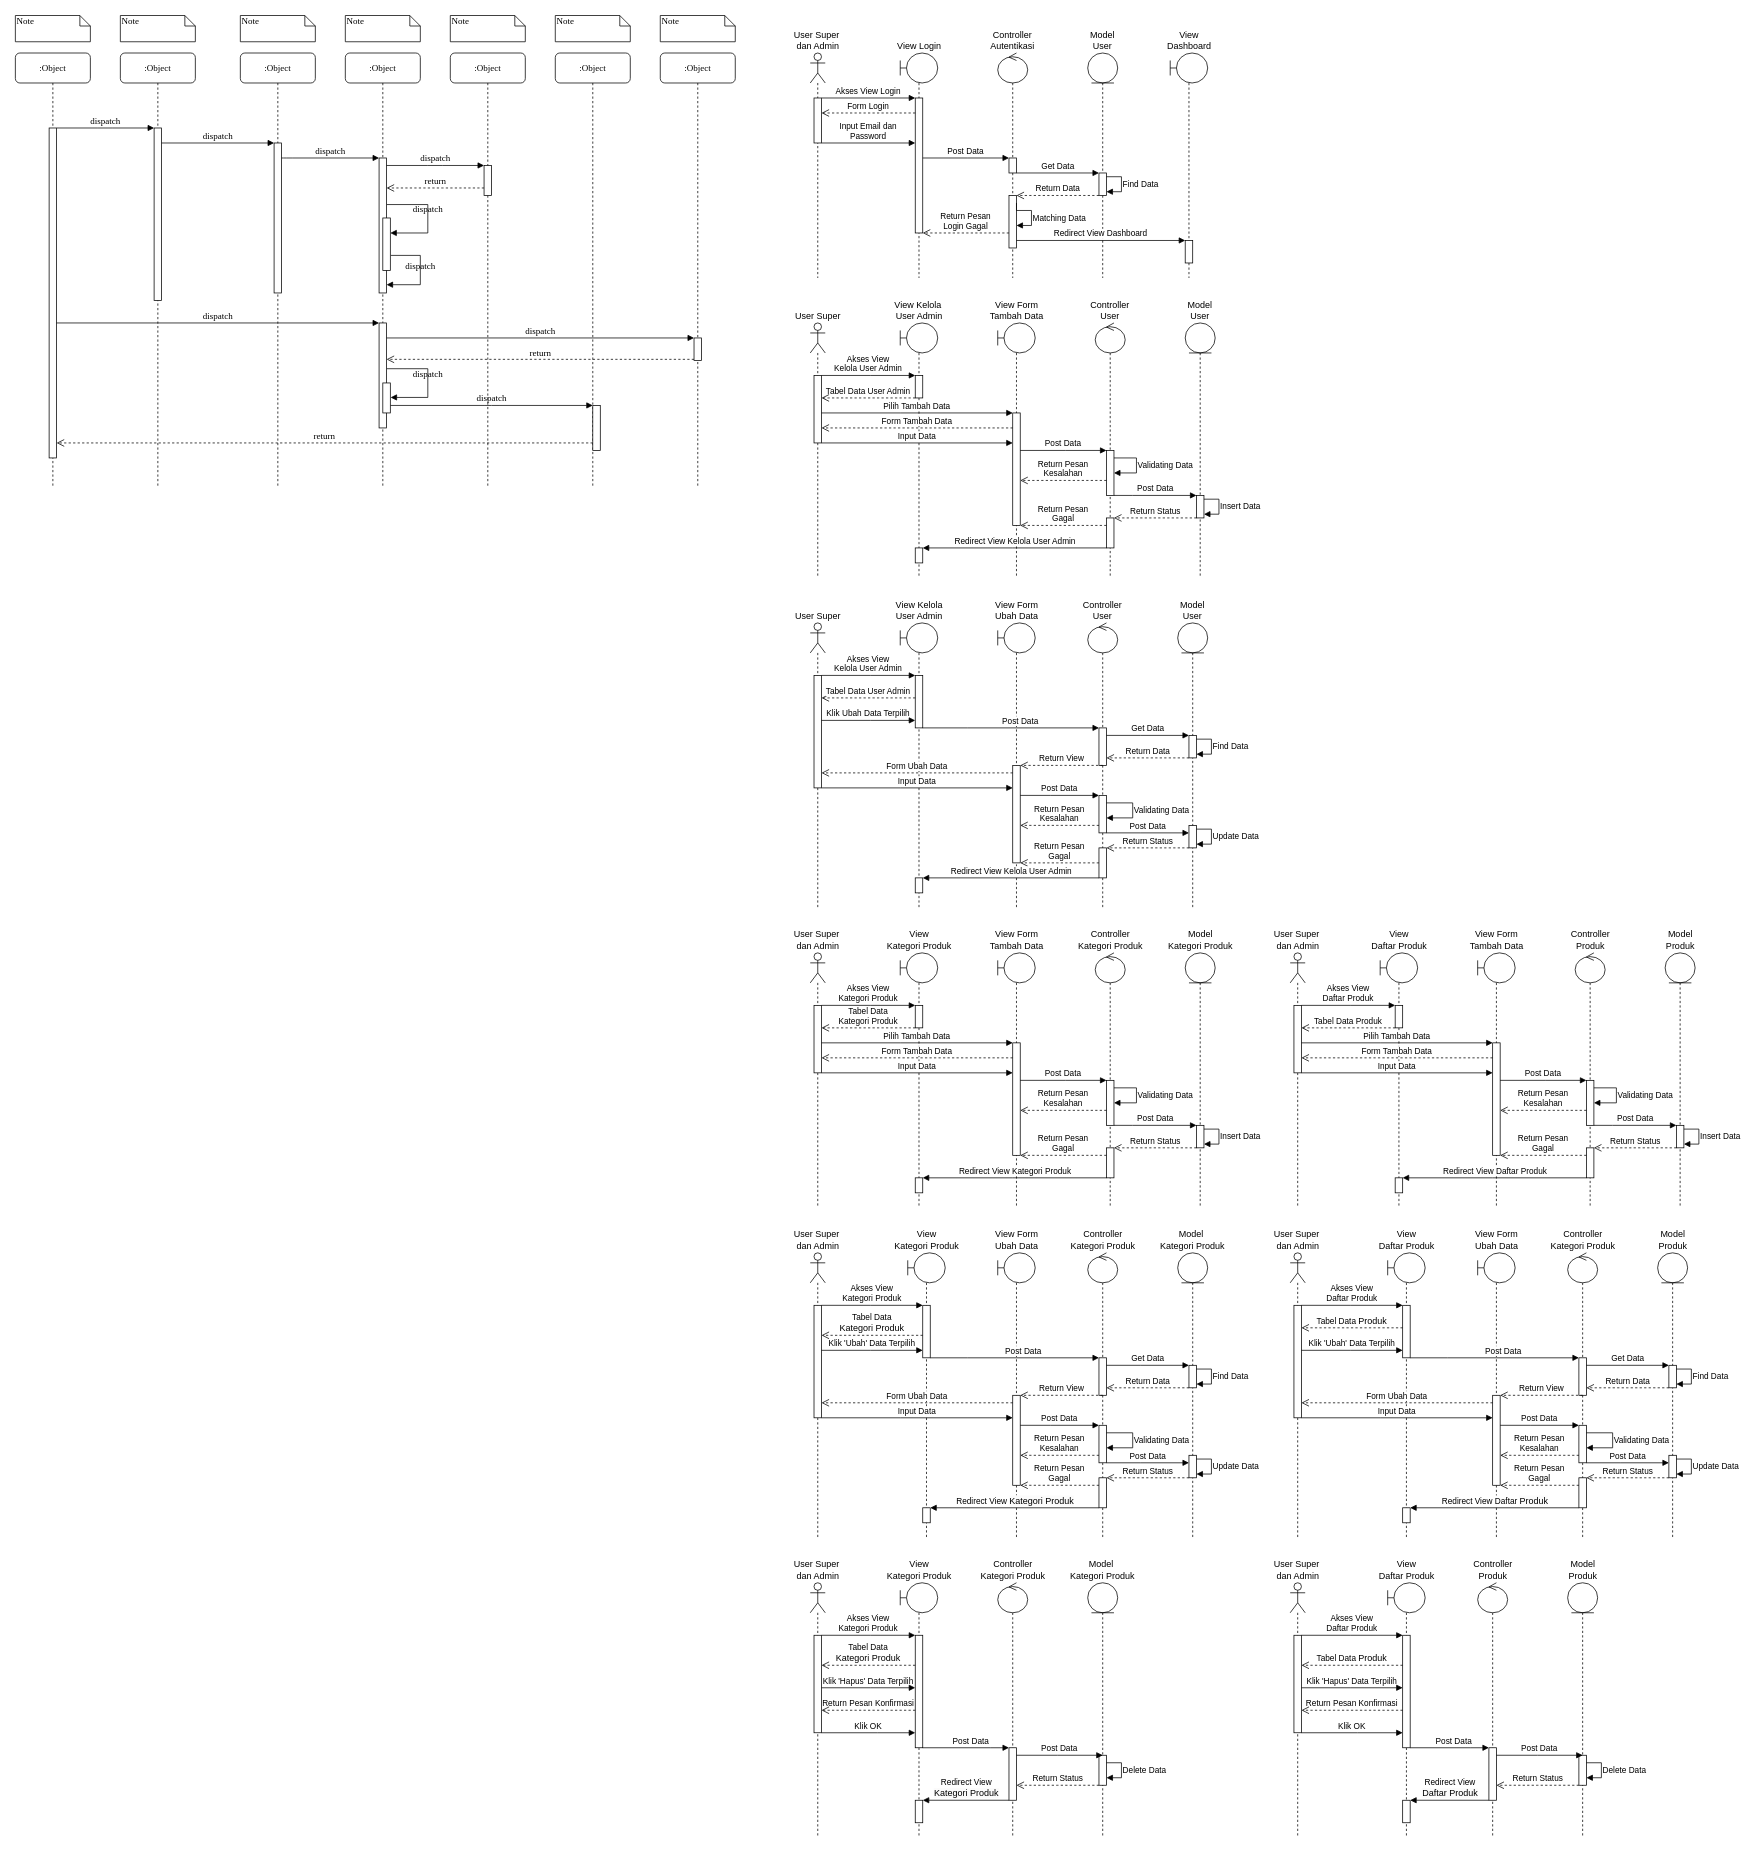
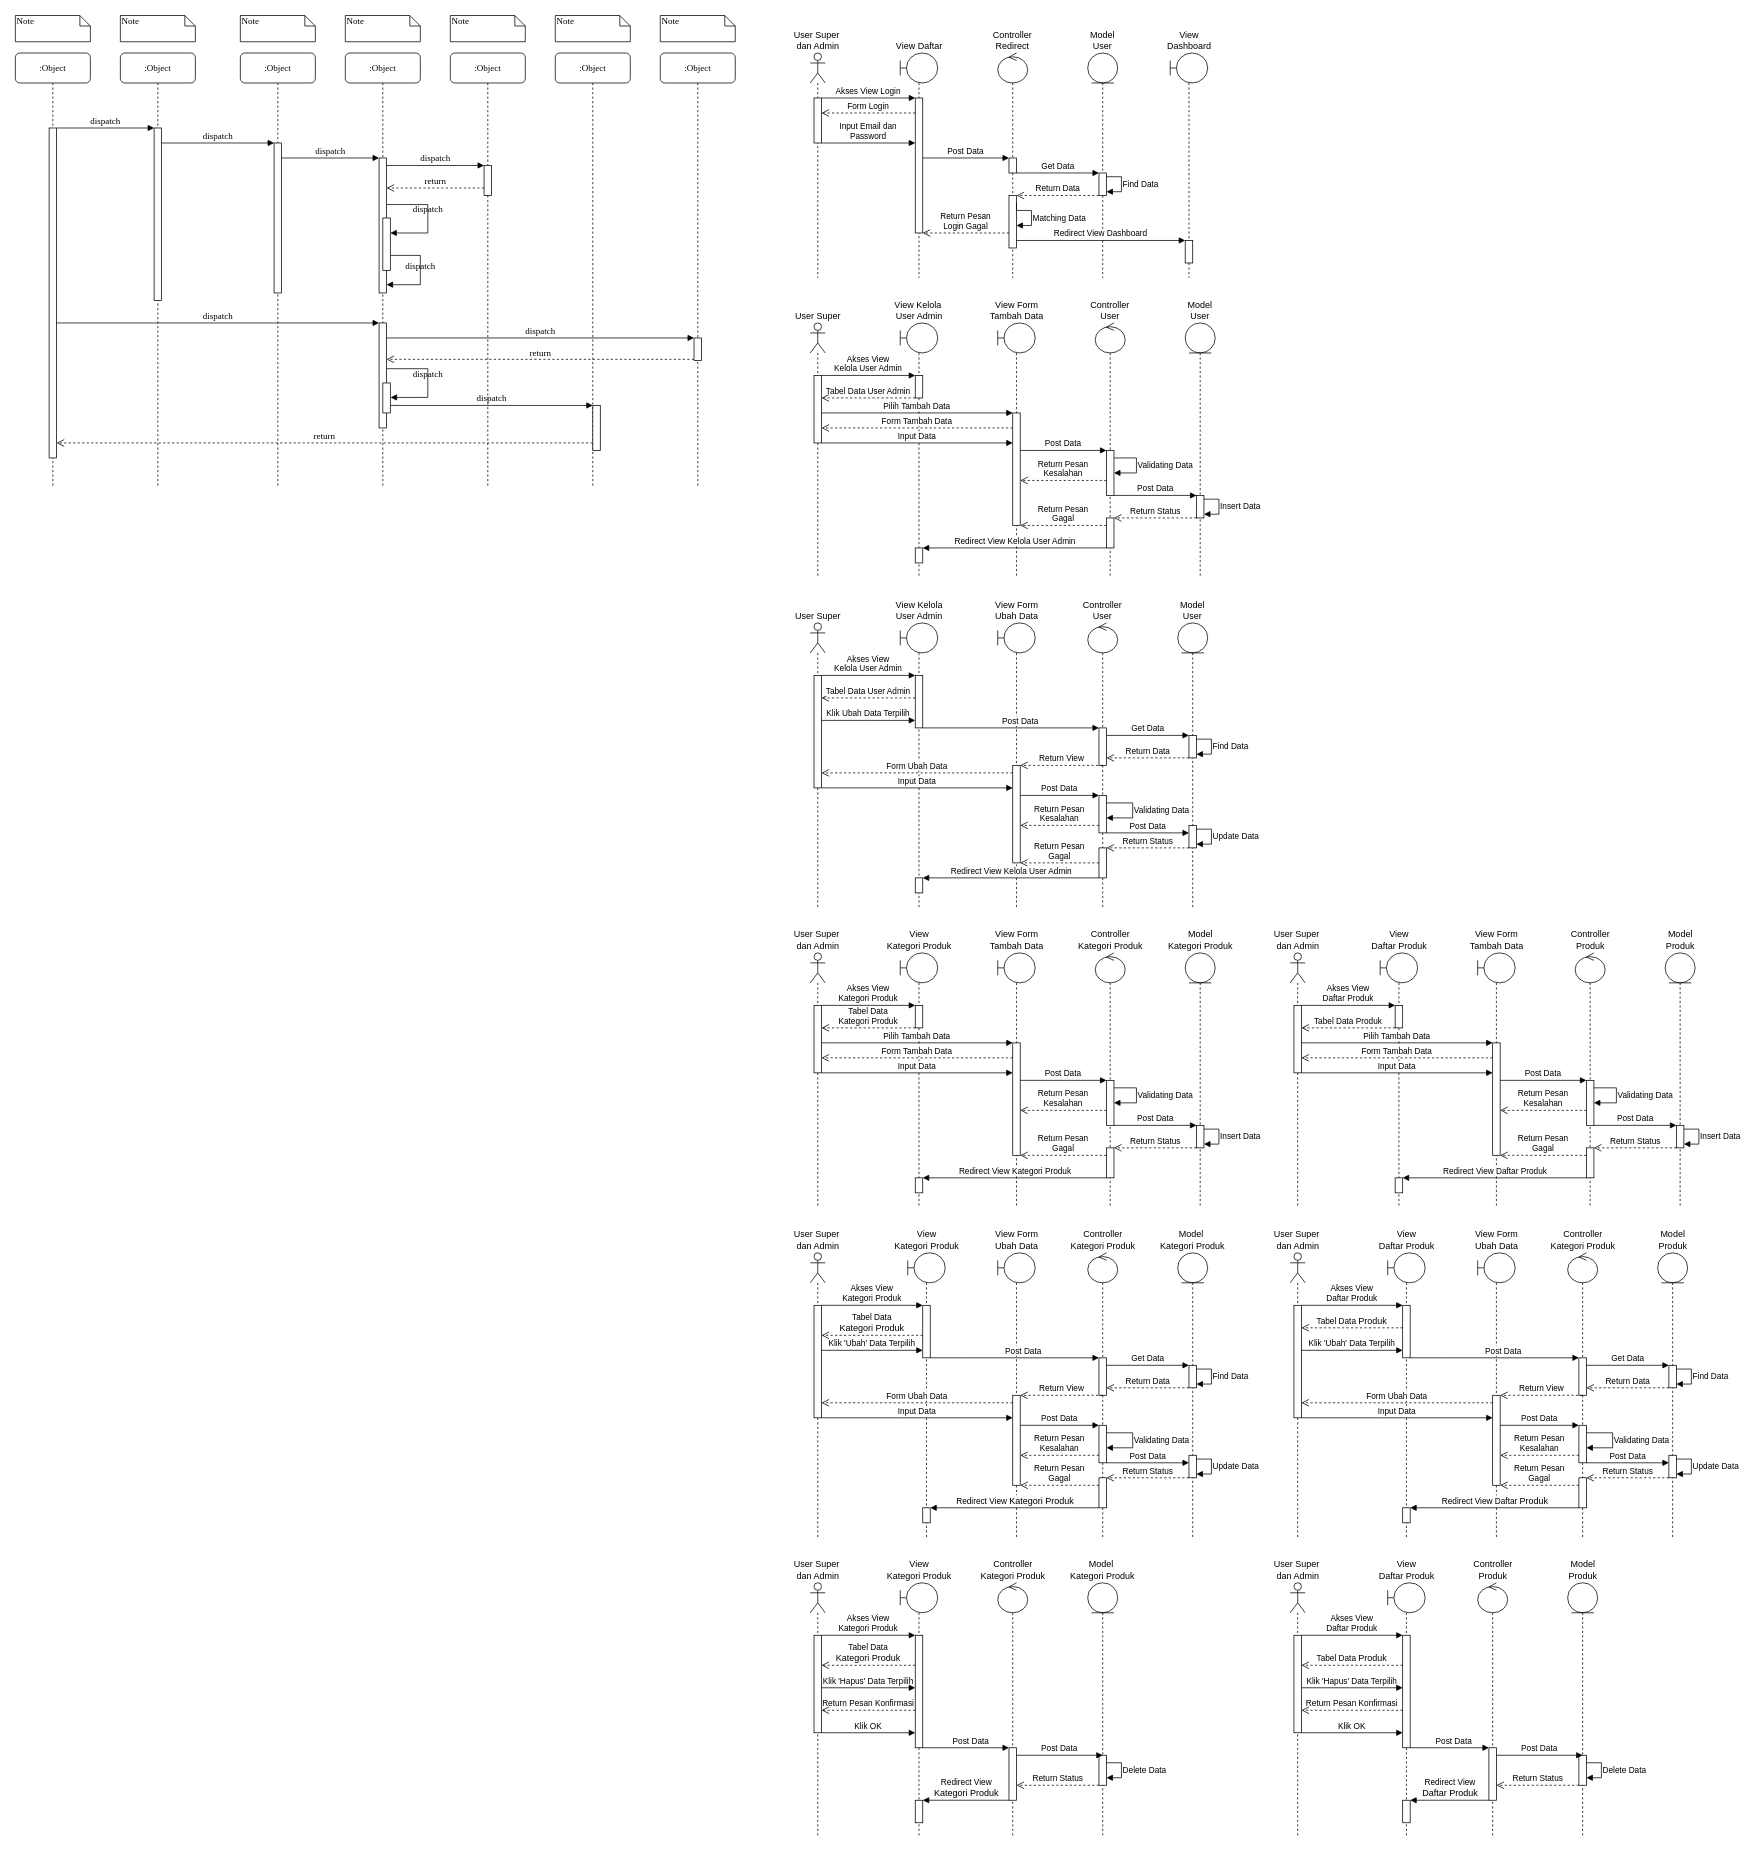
node "Controller Autentikasi": label "Controller Autentikasi" -> "Controller Redirect"
node "View Login": label "View Login" -> "View Daftar"
